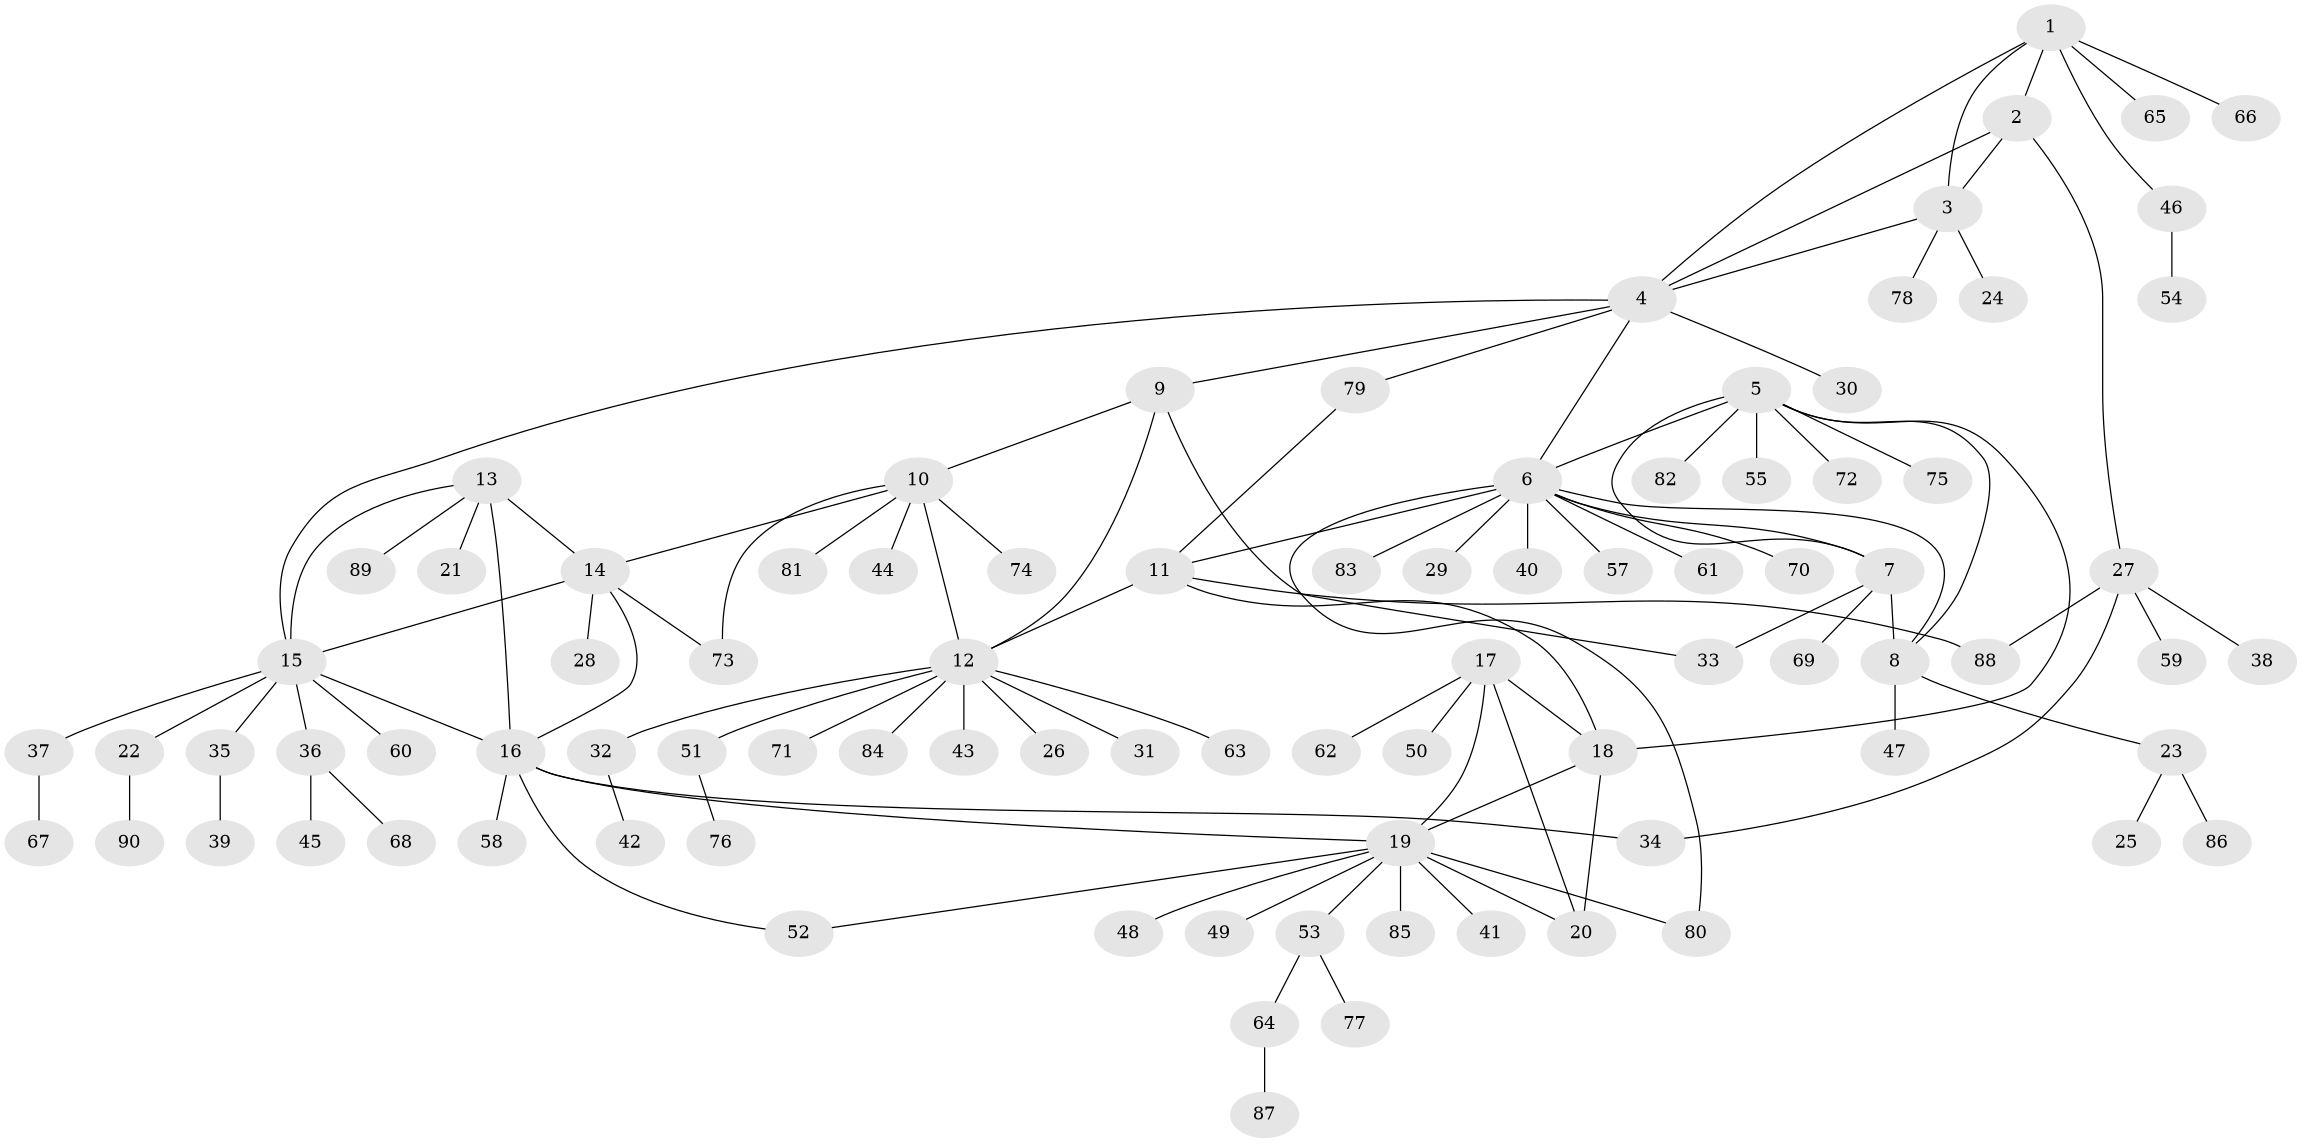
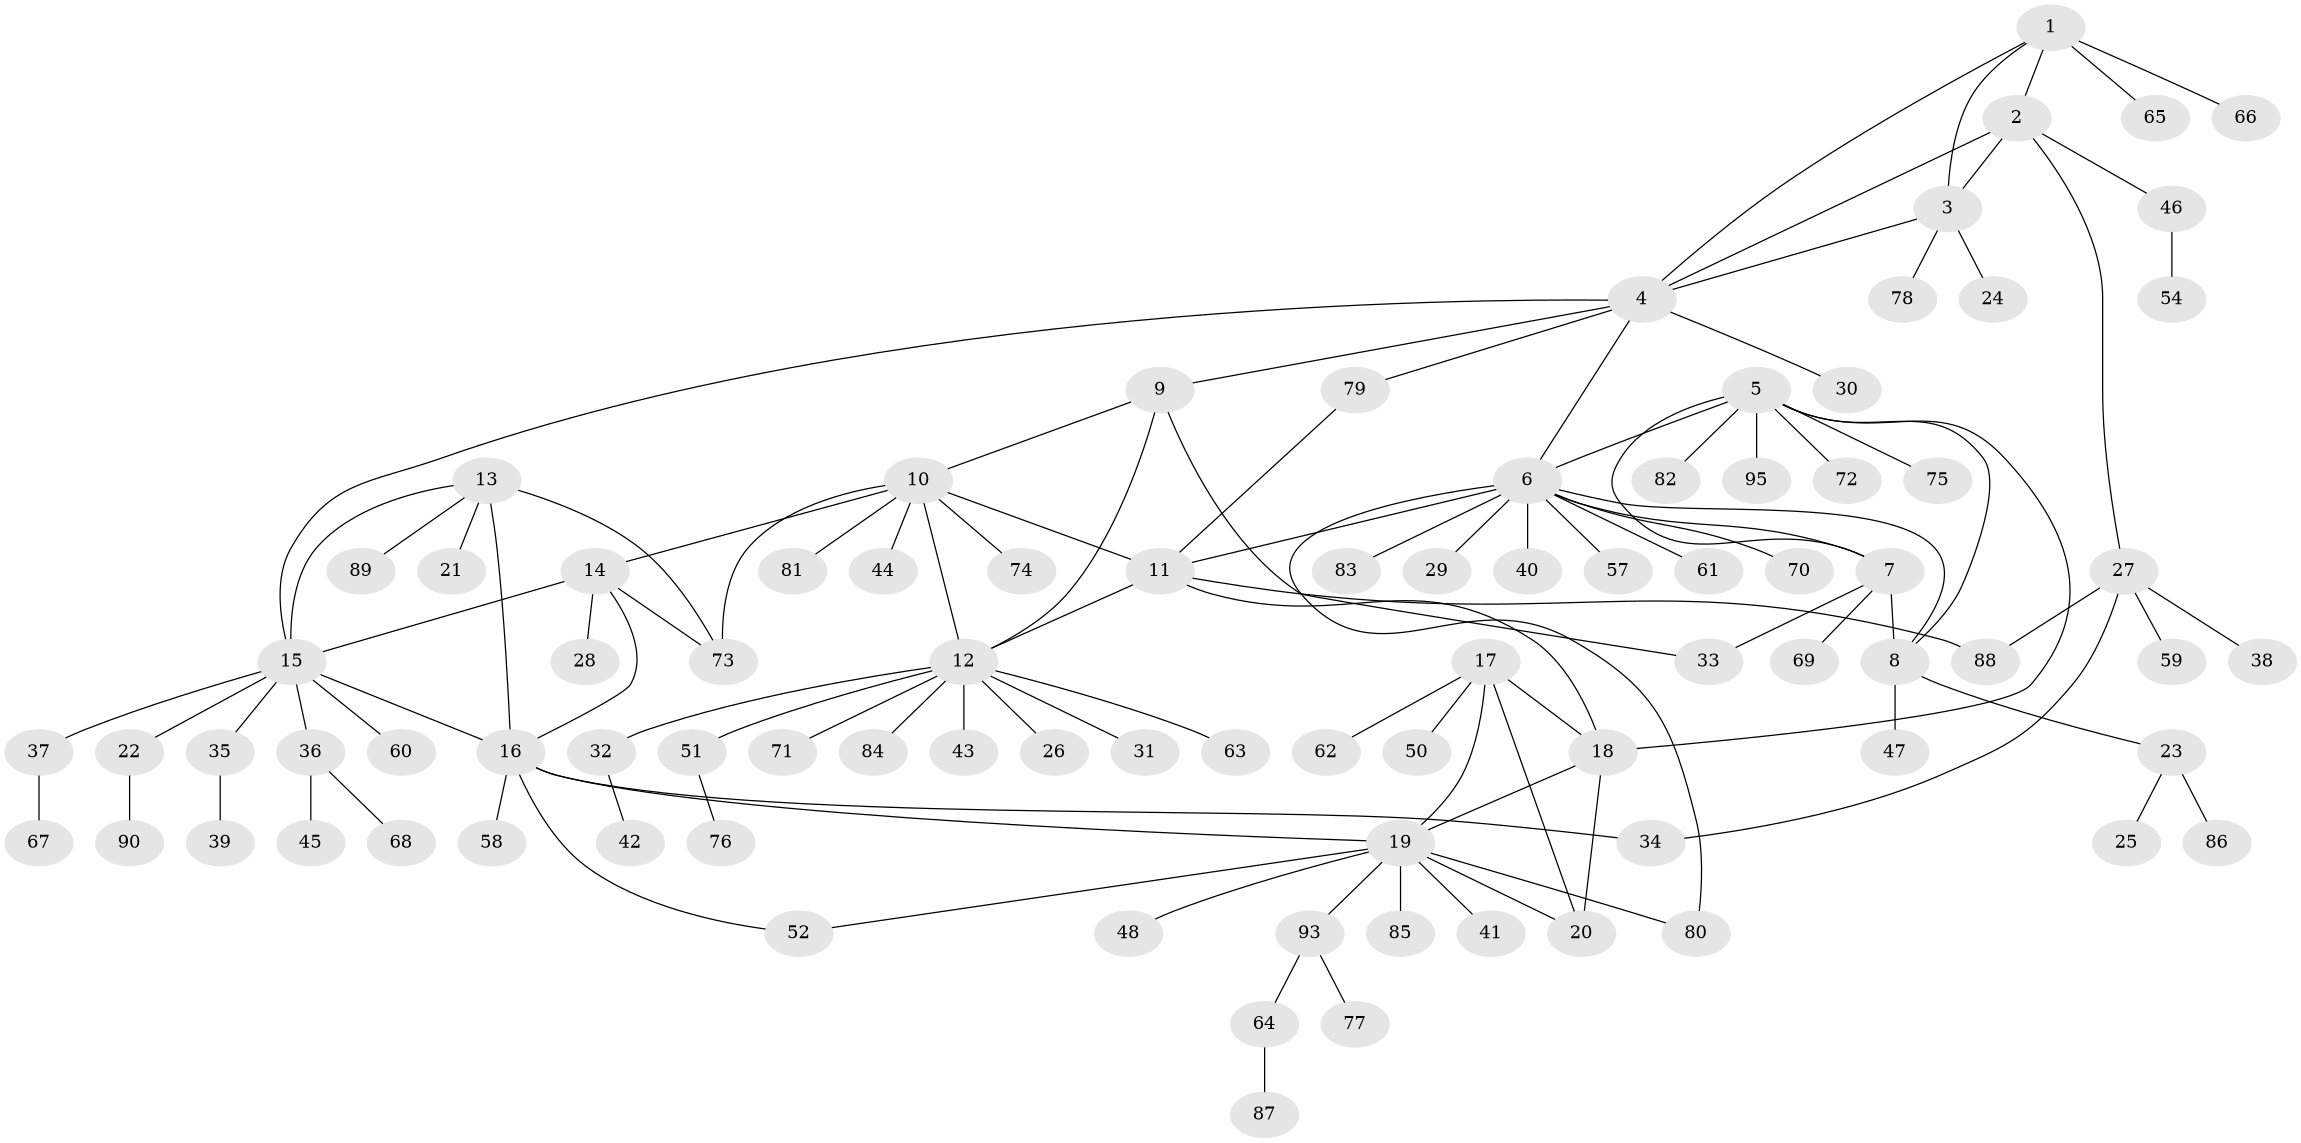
edge "1" -- "46": now "2" -- "46"
node "55": label "55" -> "95"
edge "13" -- "14": now "13" -- "73"
edge "10" -- "11": added
node "49": removed
node "53": label "53" -> "93"
